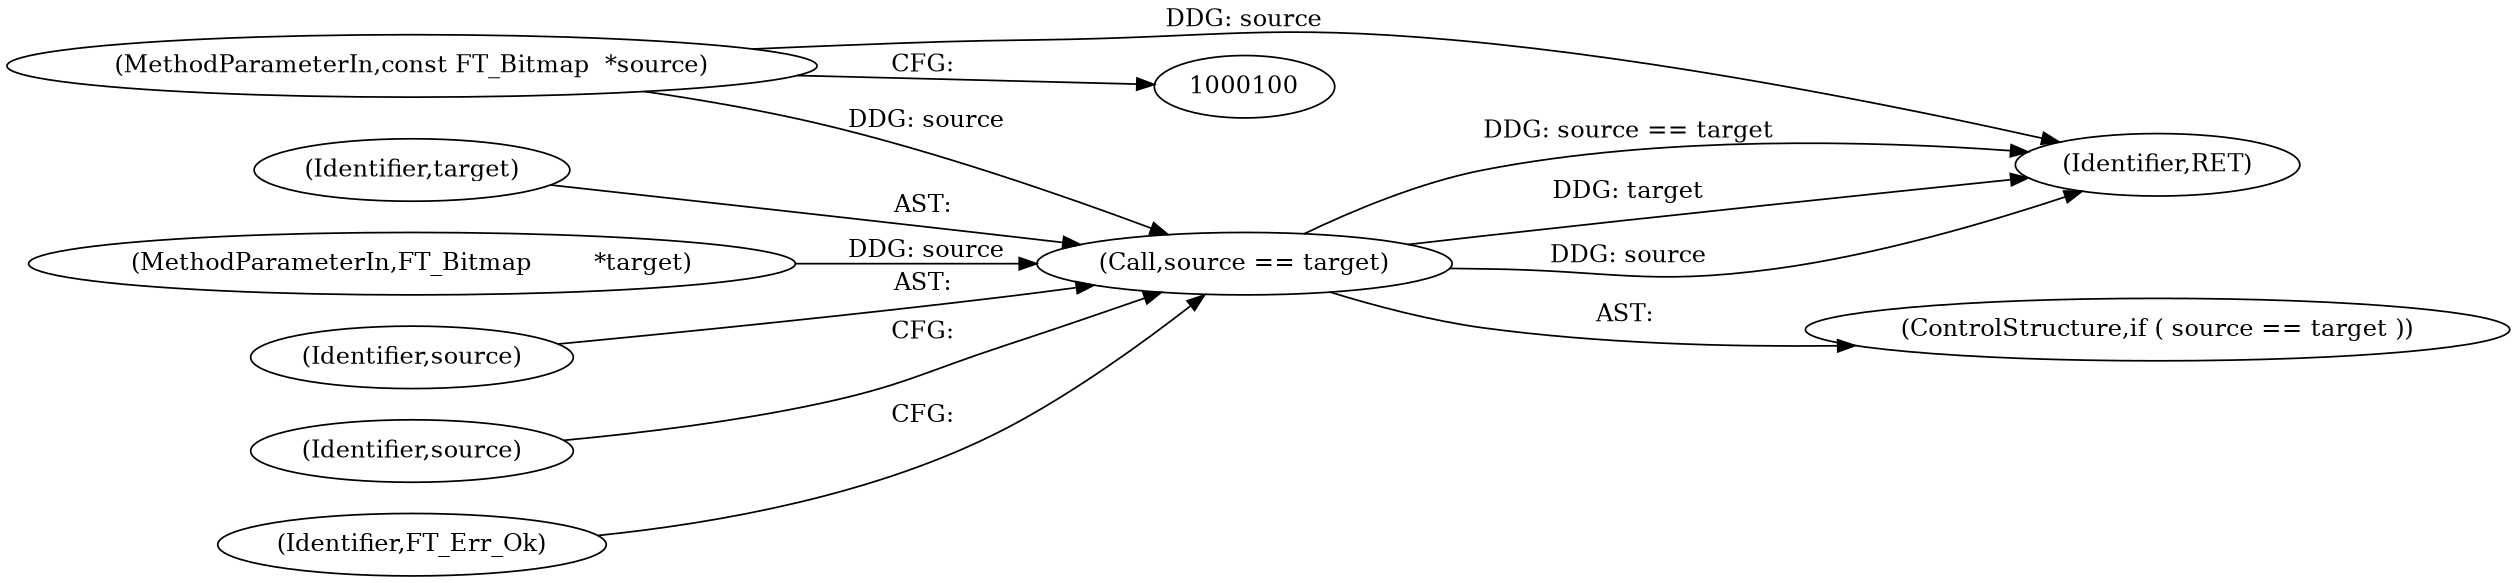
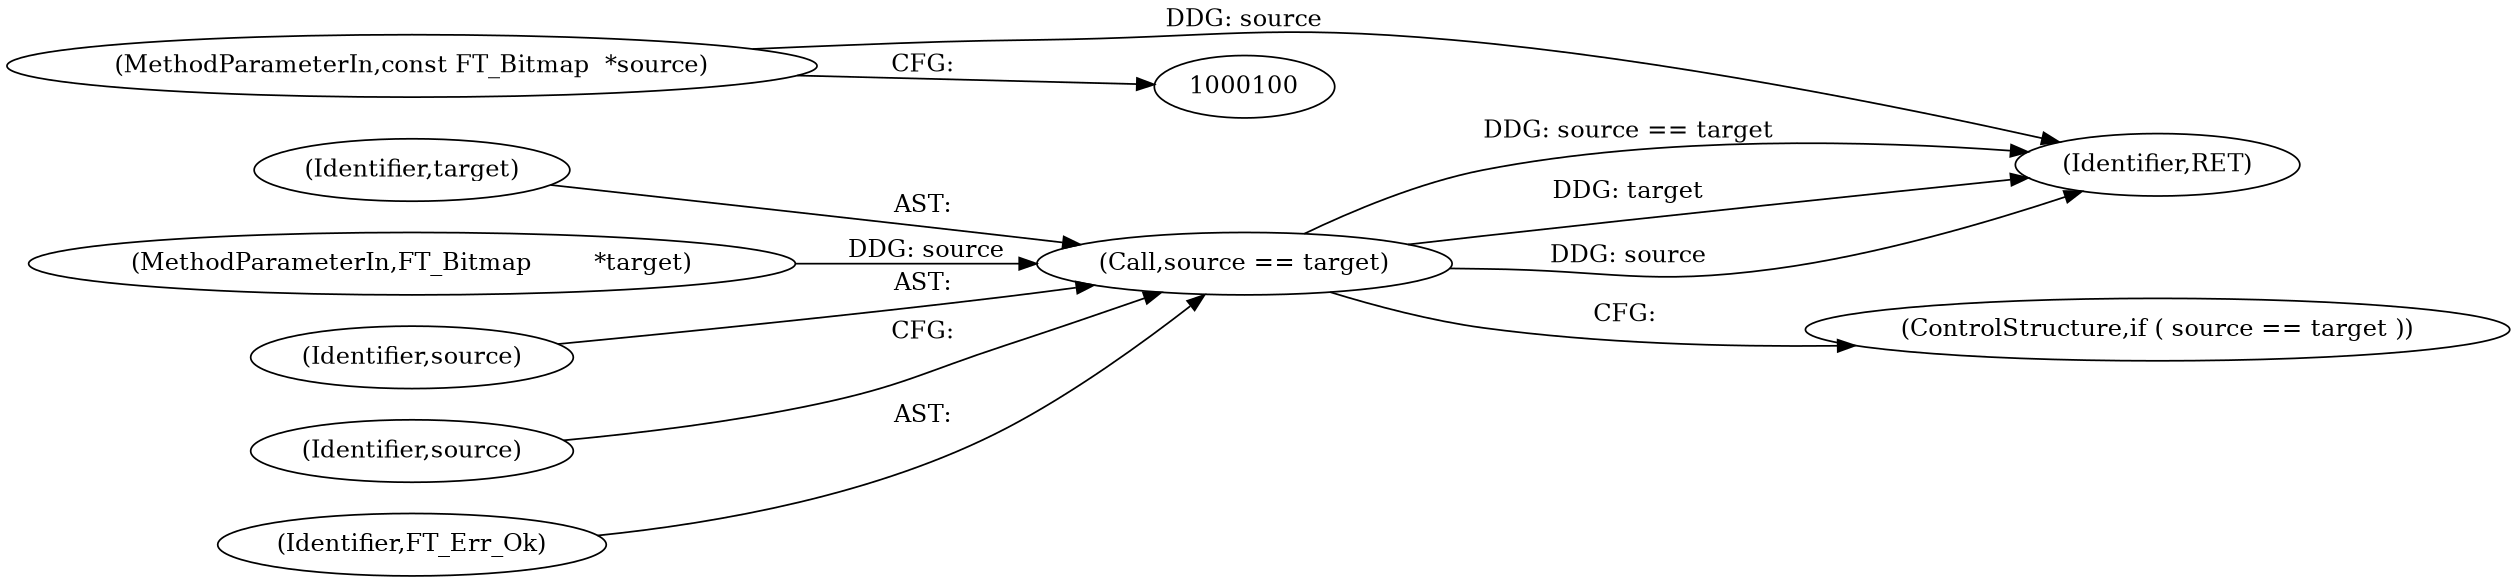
edge "(MethodParameterIn,const FT_Bitmap  *source)" -> "(Call,source == target)": removed, label "DDG: source"
edge "(Call,source == target)" -> "(ControlStructure,if ( source == target ))": label "AST: " -> "CFG: "
edge "(Identifier,FT_Err_Ok)" -> "(Call,source == target)": label "CFG: " -> "AST: "
